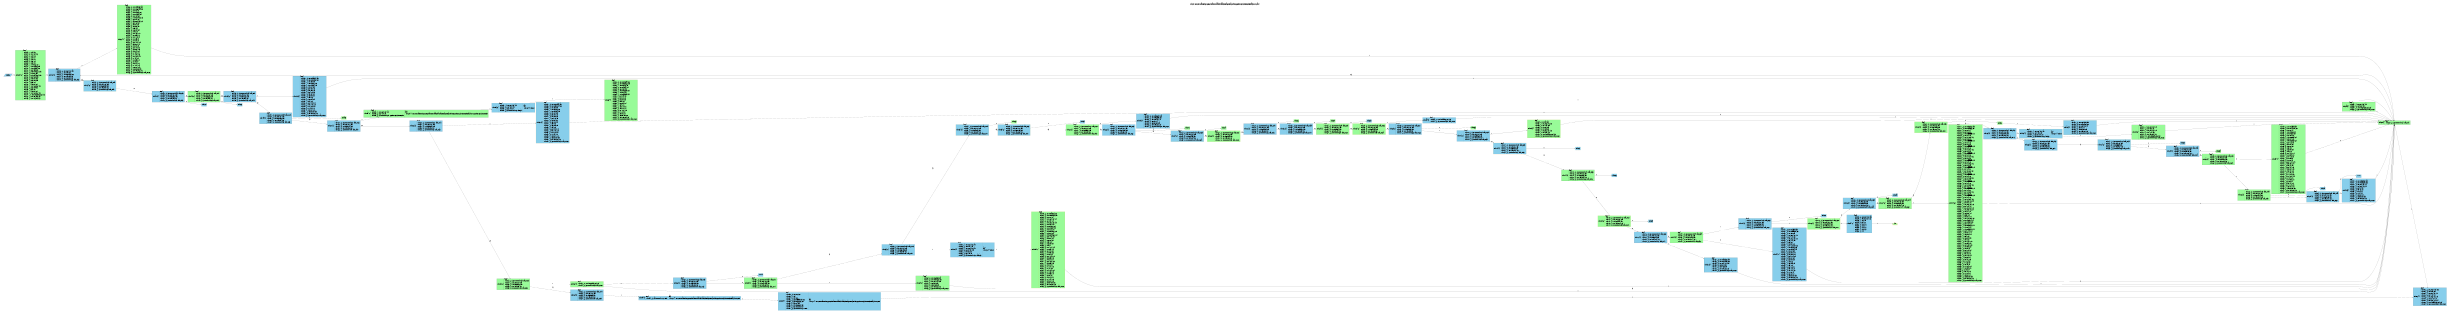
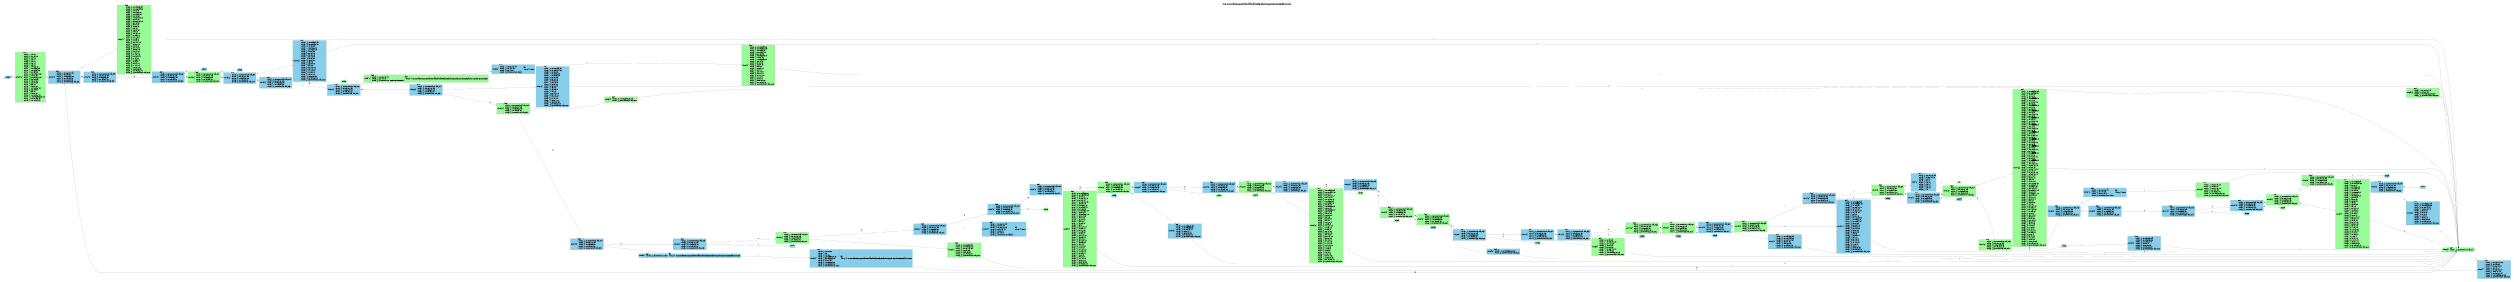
node "0x40245b [156]": added
edge "0x401f23 [15]" -> "0x401580 [28]": now "0x401564 [28]" -> "0x401580 [28]"
